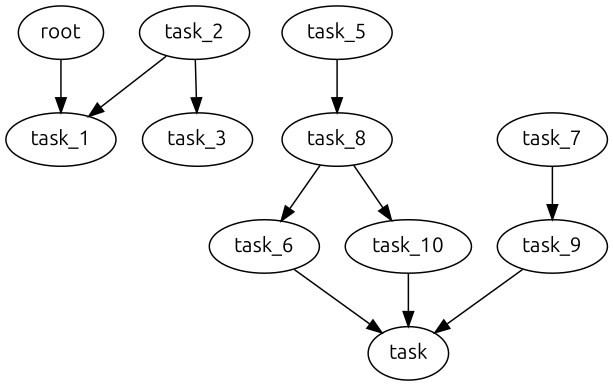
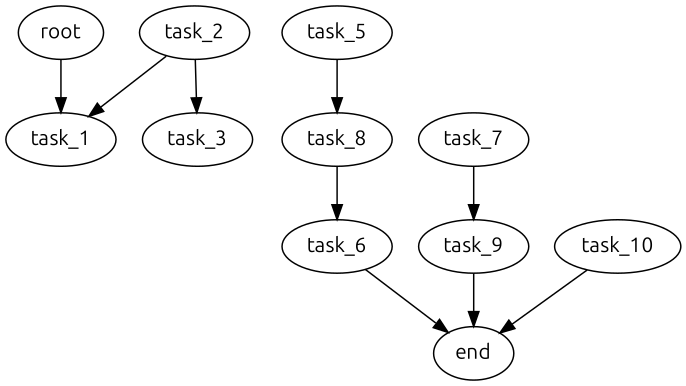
edge "task_8" -> "task_10": removed
node "task": label "task" -> "end"
